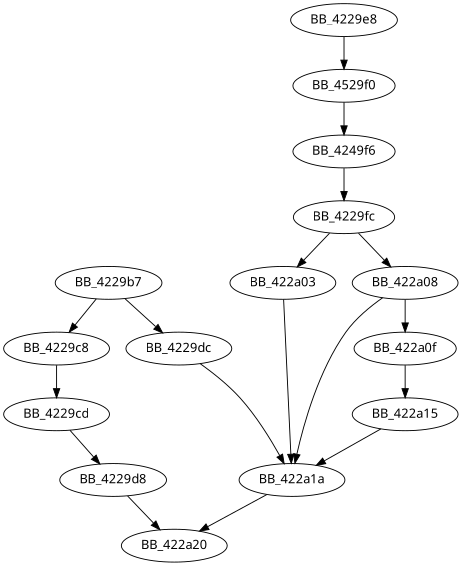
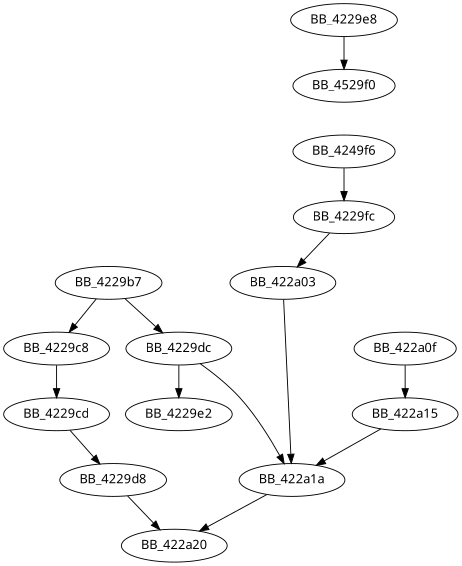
edge "BB_4529f0" -> "BB_4249f6": removed
node "BB_422a08": removed
node "BB_4229e2": added
